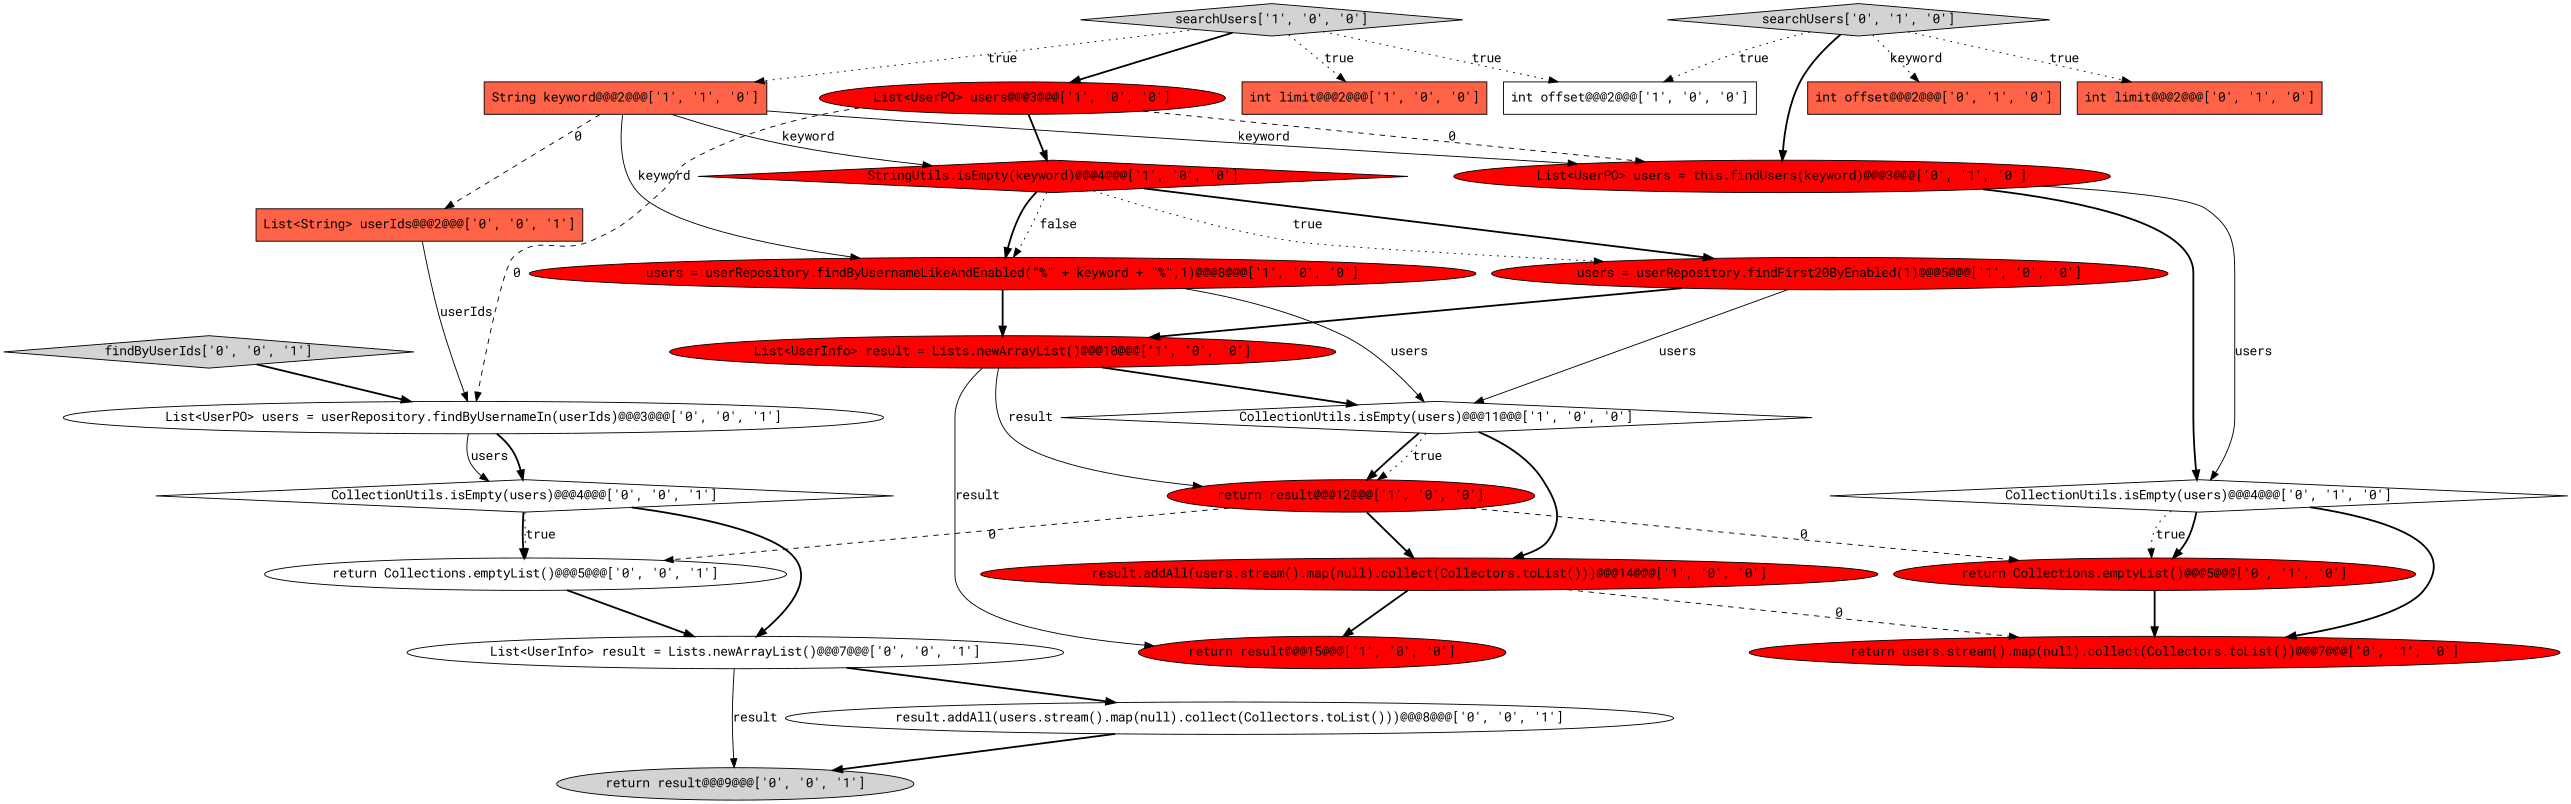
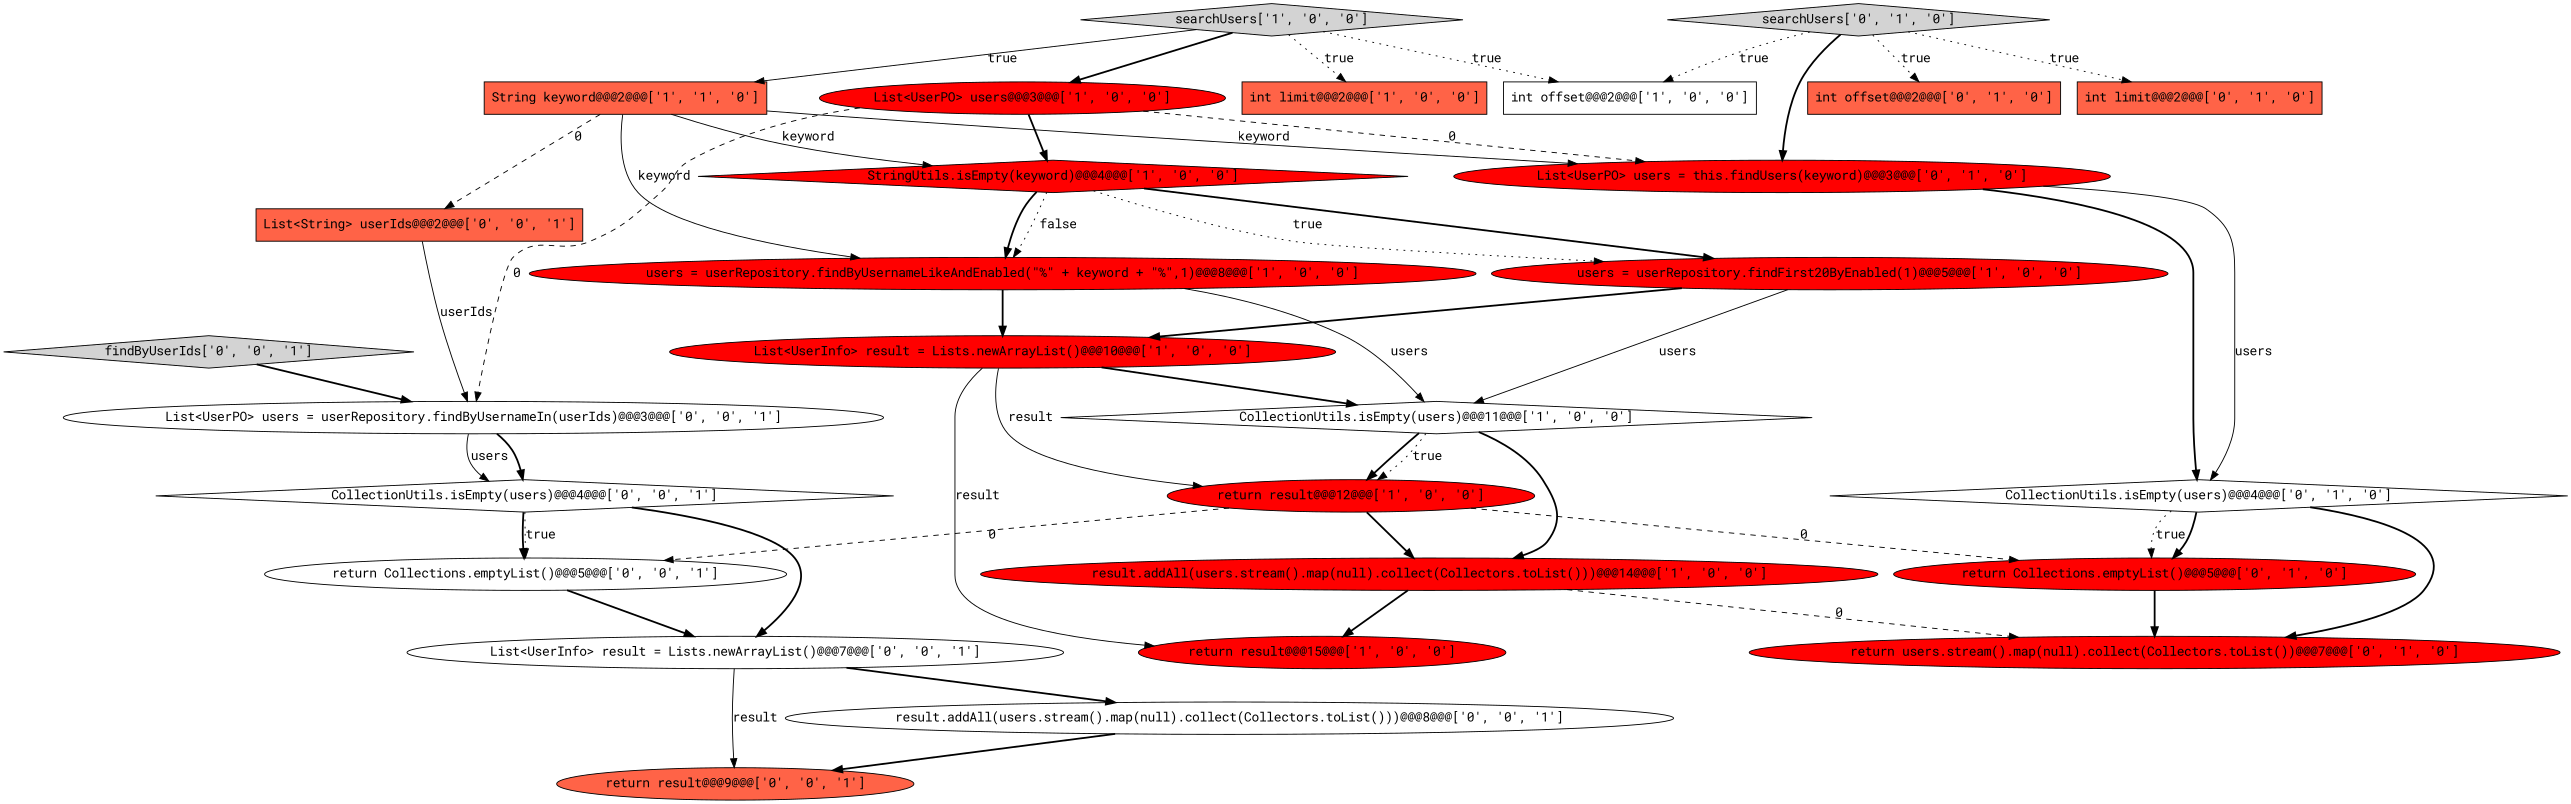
edge "searchUsers['1', '0', '0']" -> "String keyword@@@2@@@['1', '1', '0']": style dotted -> solid
edge "searchUsers['0', '1', '0']" -> "int offset@@@2@@@['0', '1', '0']": label "keyword" -> "true"
node "return result@@@9@@@['0', '0', '1']": fillcolor lightgray -> tomato
